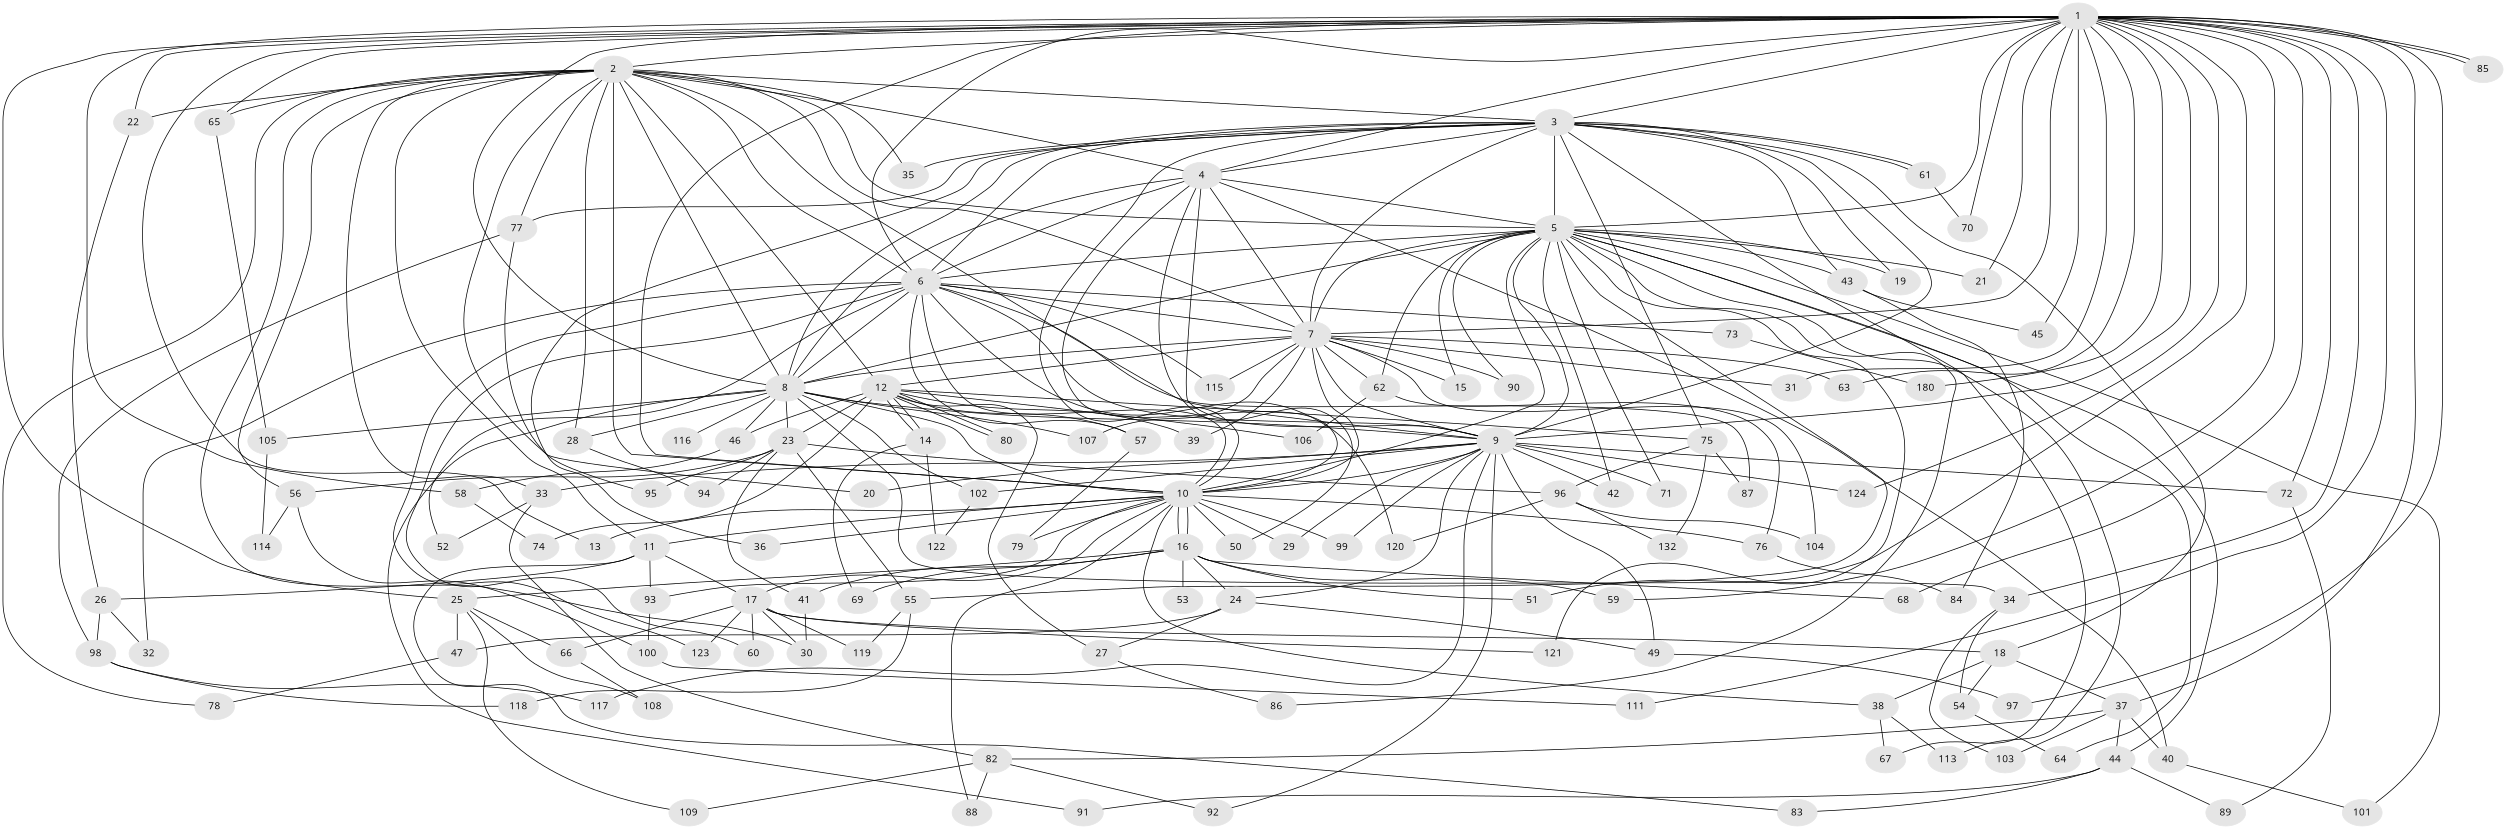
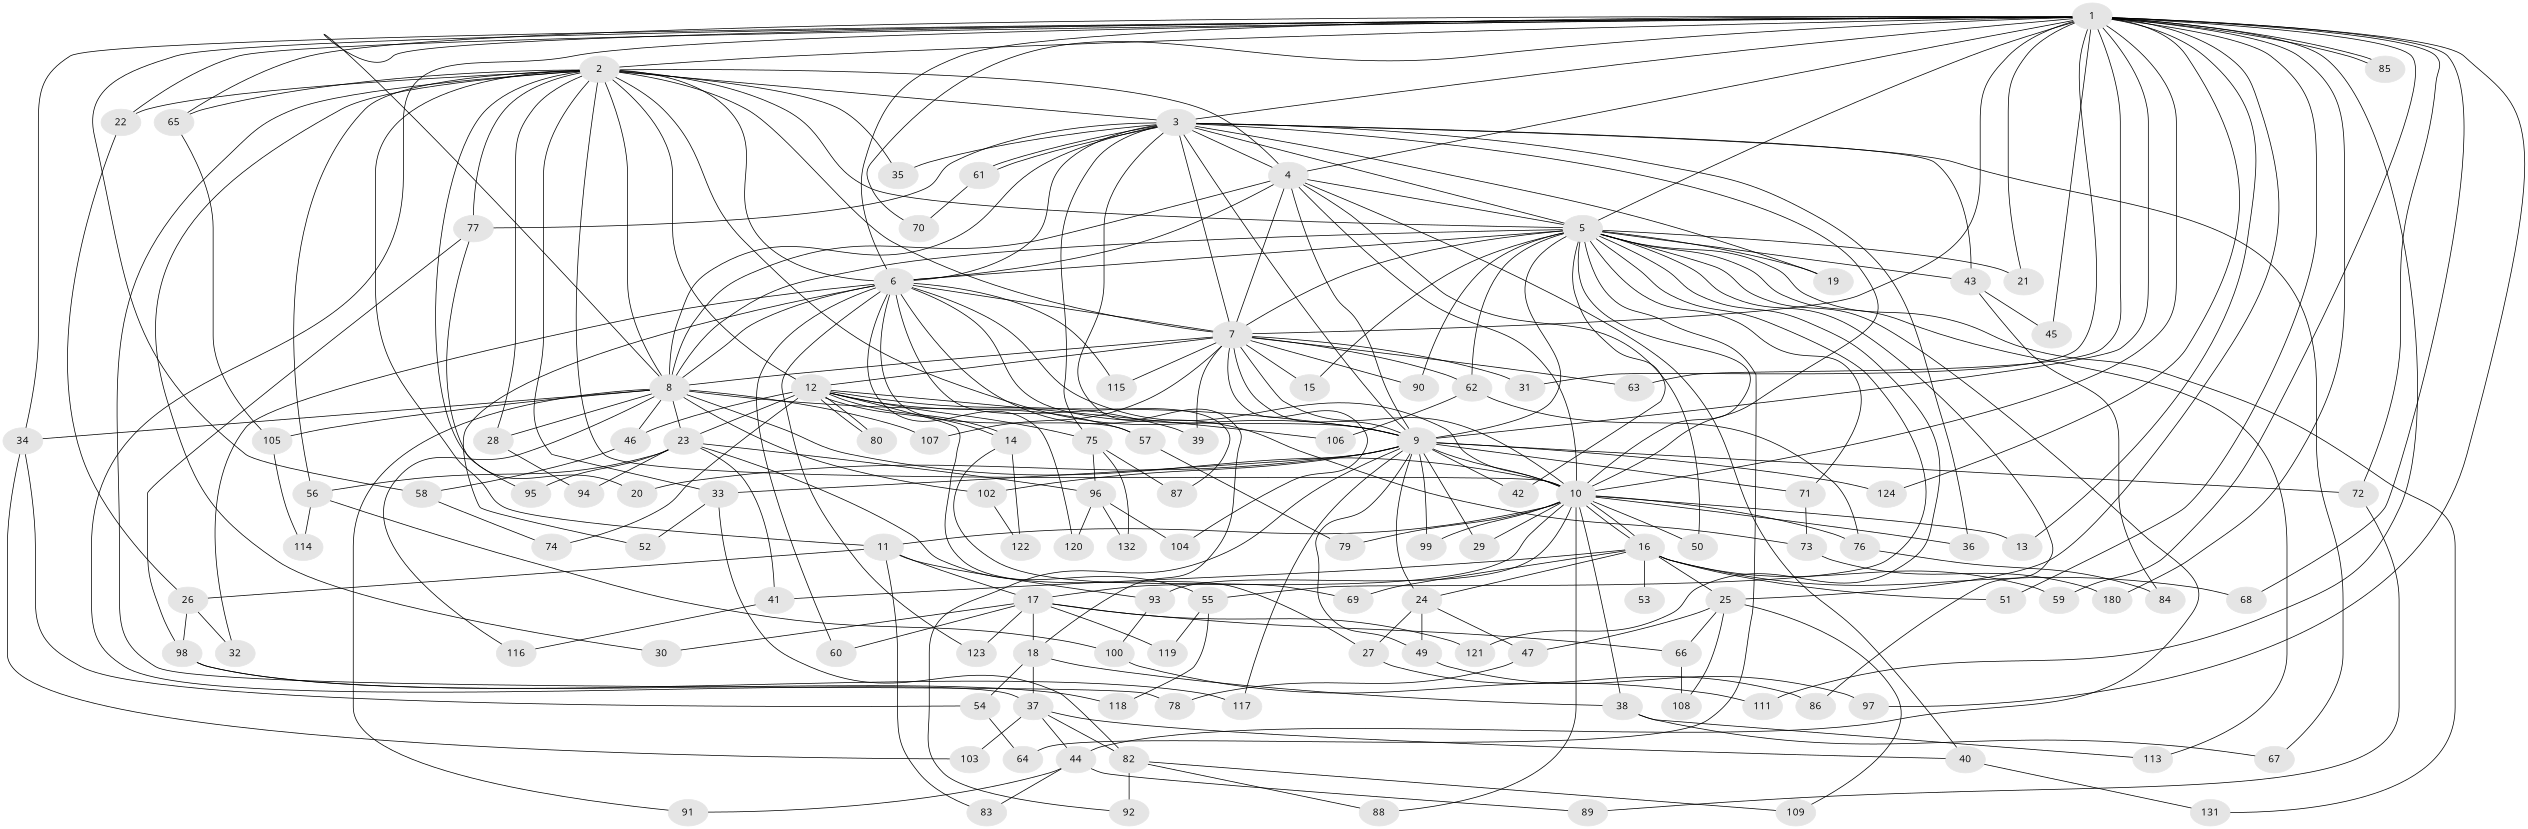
edge "71" -- "73": added
edge "41" -- "30": now "41" -- "116"
node "101": label "101" -> "131"
